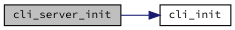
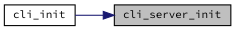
edge "cli_server_init" -> "cli_init": reversed
